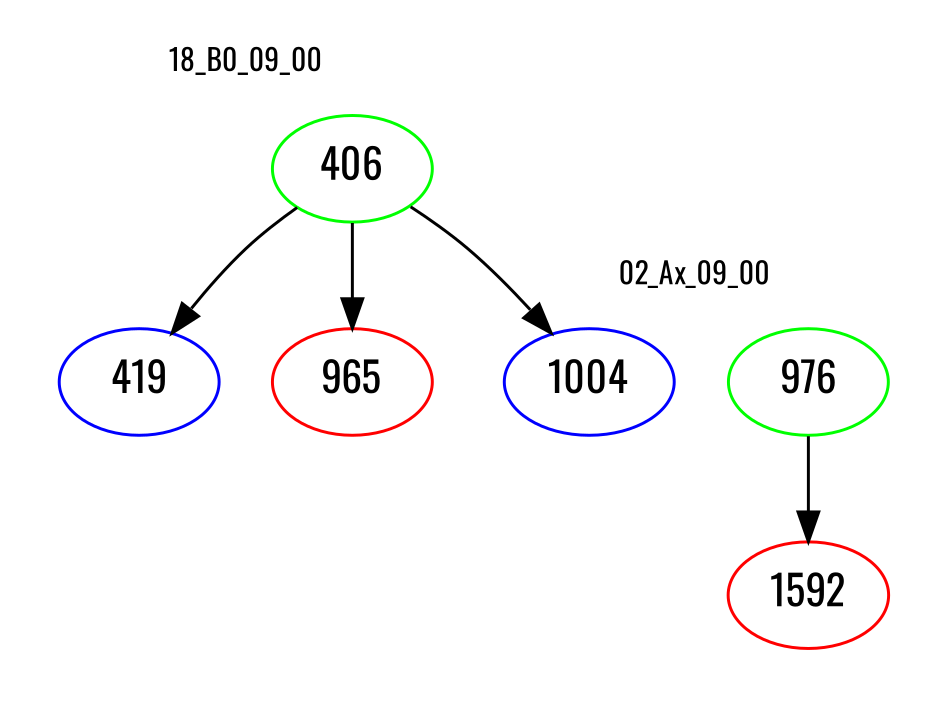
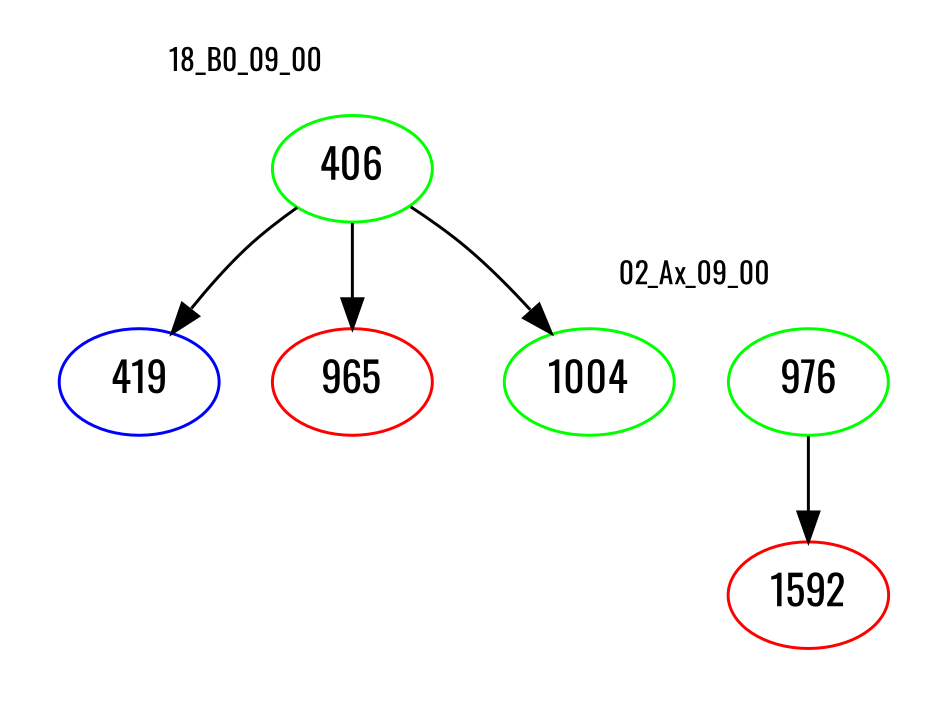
node "1004": color blue -> green
